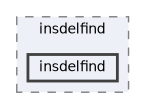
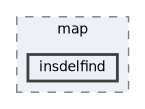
cluster "insdelfind": label "insdelfind" -> "map"
